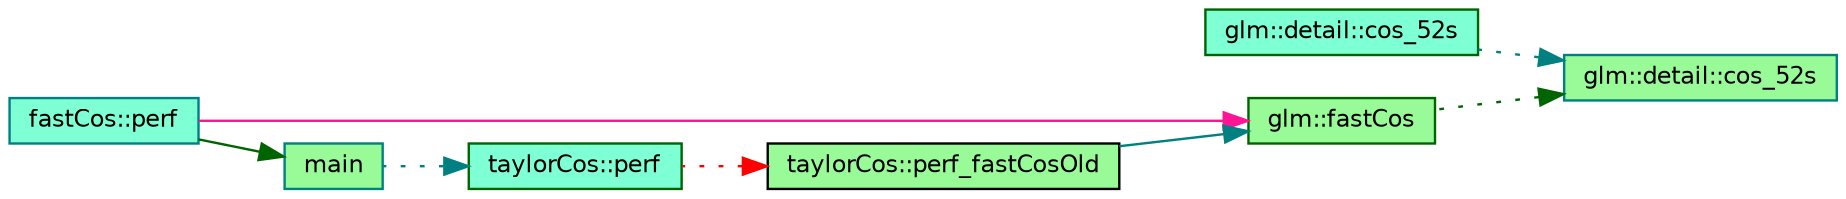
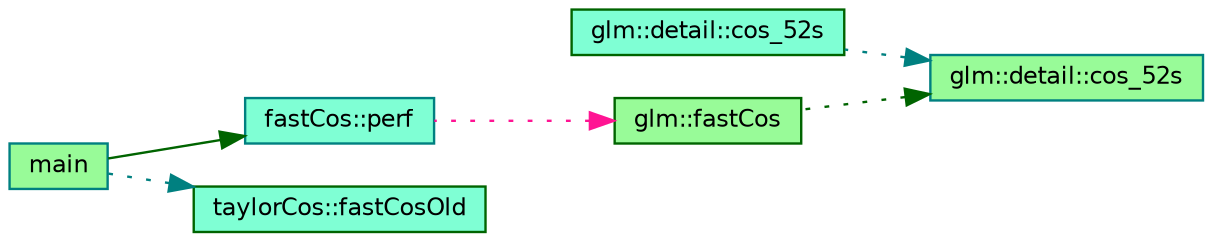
edge "fastCos::perf" -> "glm::fastCos": style solid -> dotted
edge "fastCos::perf" -> "main": reversed
node "taylorCos::perf": label "taylorCos::perf" -> "taylorCos::fastCosOld"
node "taylorCos::perf_fastCosOld": removed
